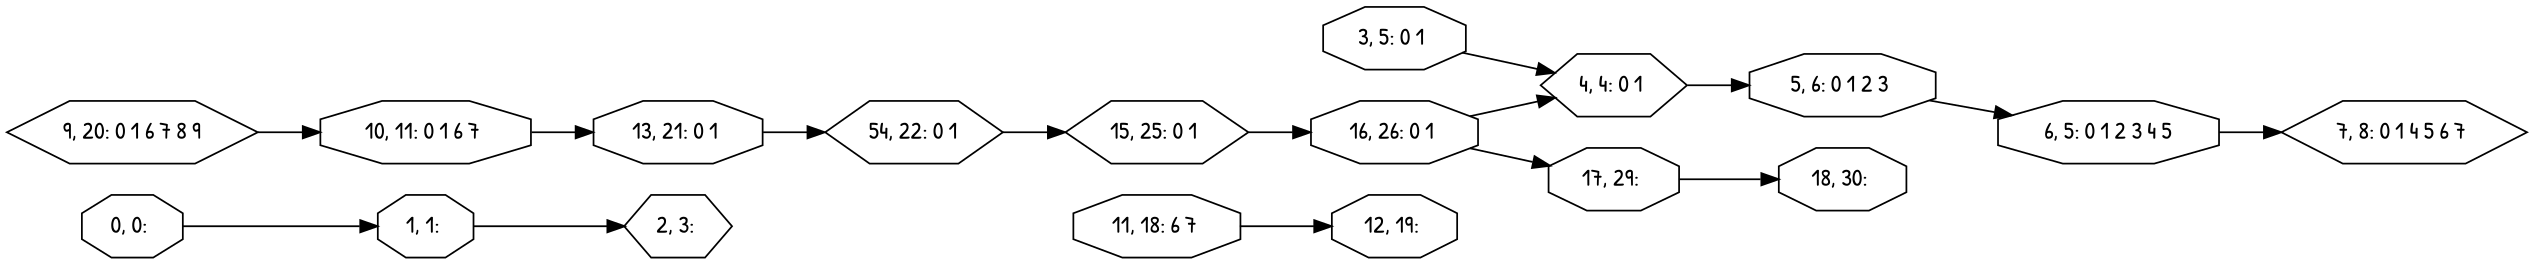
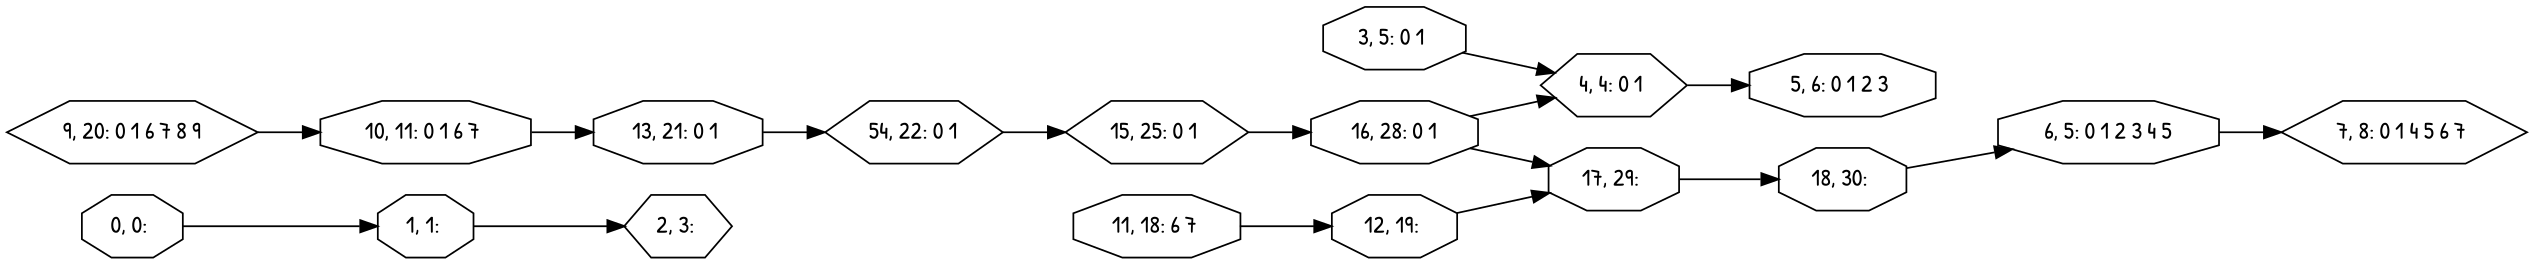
edge "5, 6: 0 1 2 3" -> "6, 5: 0 1 2 3 4 5": now "18, 30:" -> "6, 5: 0 1 2 3 4 5"
node "16, 26: 0 1": label "16, 26: 0 1" -> "16, 28: 0 1"
edge "12, 19:" -> "17, 29:": added
